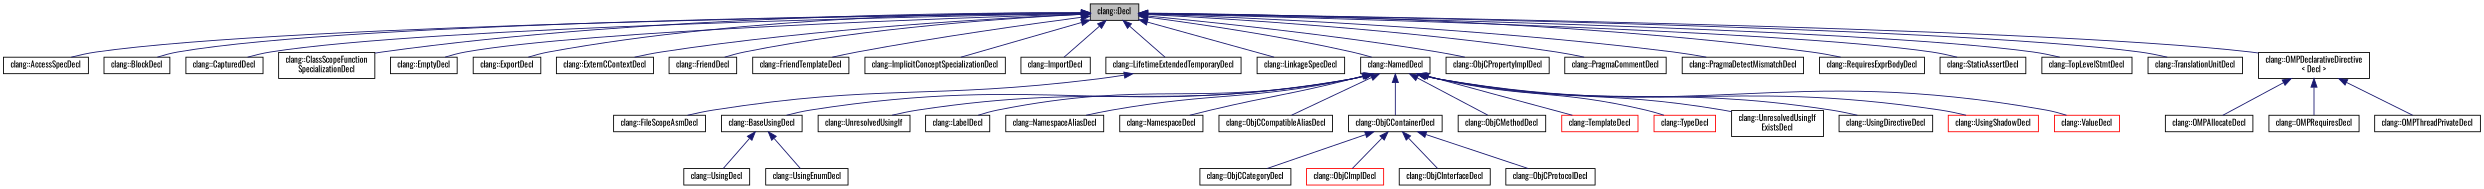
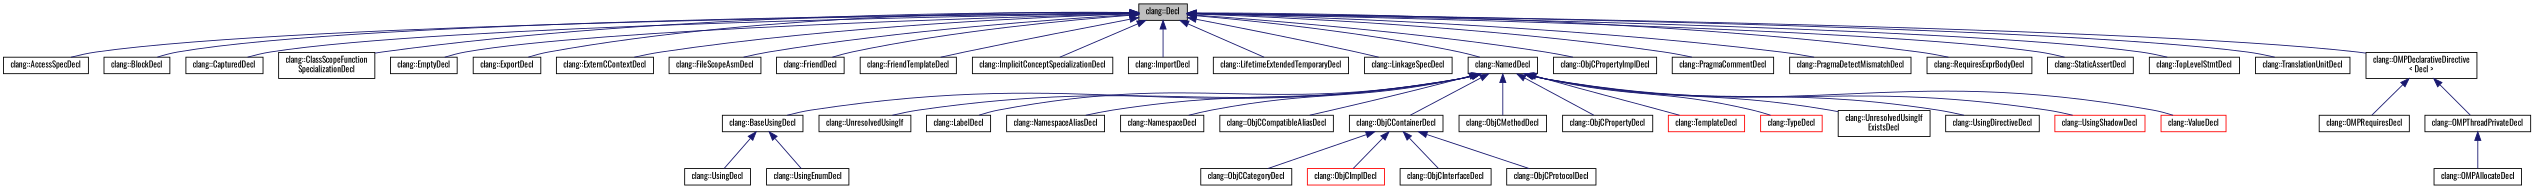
edge "clang::FileScopeAsmDecl" -> "clang::LifetimeExtendedTemporaryDecl": now "clang::FileScopeAsmDecl" -> "clang::Decl"
edge "clang::OMPAllocateDecl" -> "clang::OMPDeclarativeDirective < Decl >": now "clang::OMPAllocateDecl" -> "clang::OMPThreadPrivateDecl"
node "clang::ObjCPropertyDecl": added
